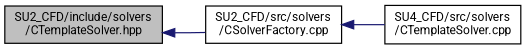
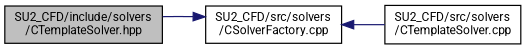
node "SU4_CFD/src/solvers /CTemplateSolver.cpp": label "SU4_CFD/src/solvers /CTemplateSolver.cpp" -> "SU2_CFD/src/solvers /CTemplateSolver.cpp"
edge "SU2_CFD/src/solvers /CSolverFactory.cpp" -> "SU2_CFD/include/solvers /CTemplateSolver.hpp": reversed
